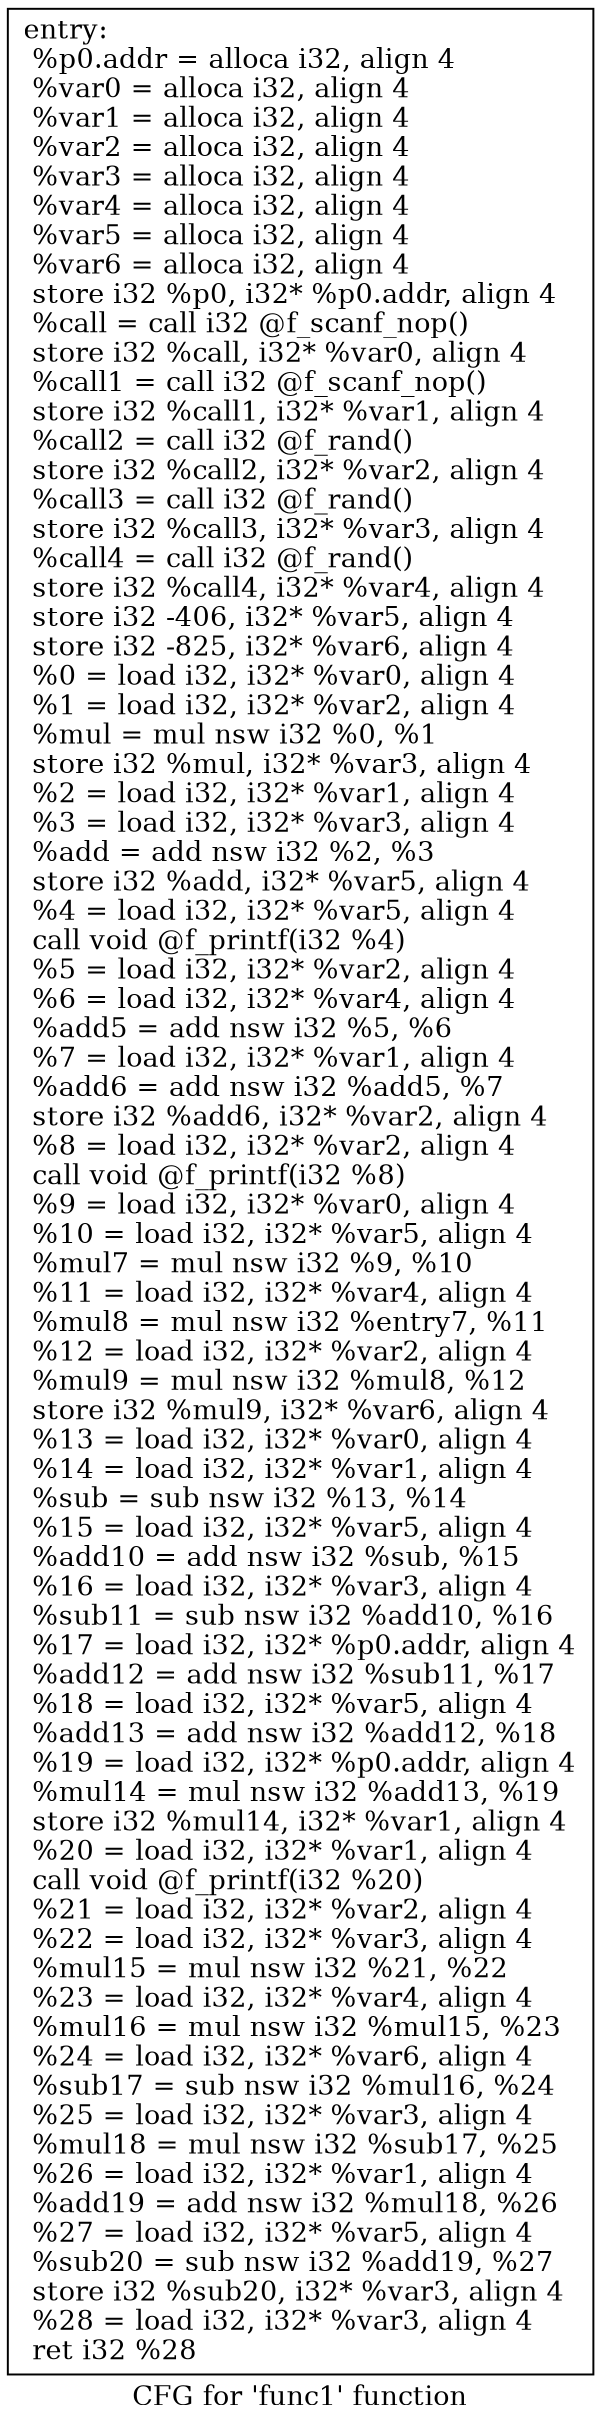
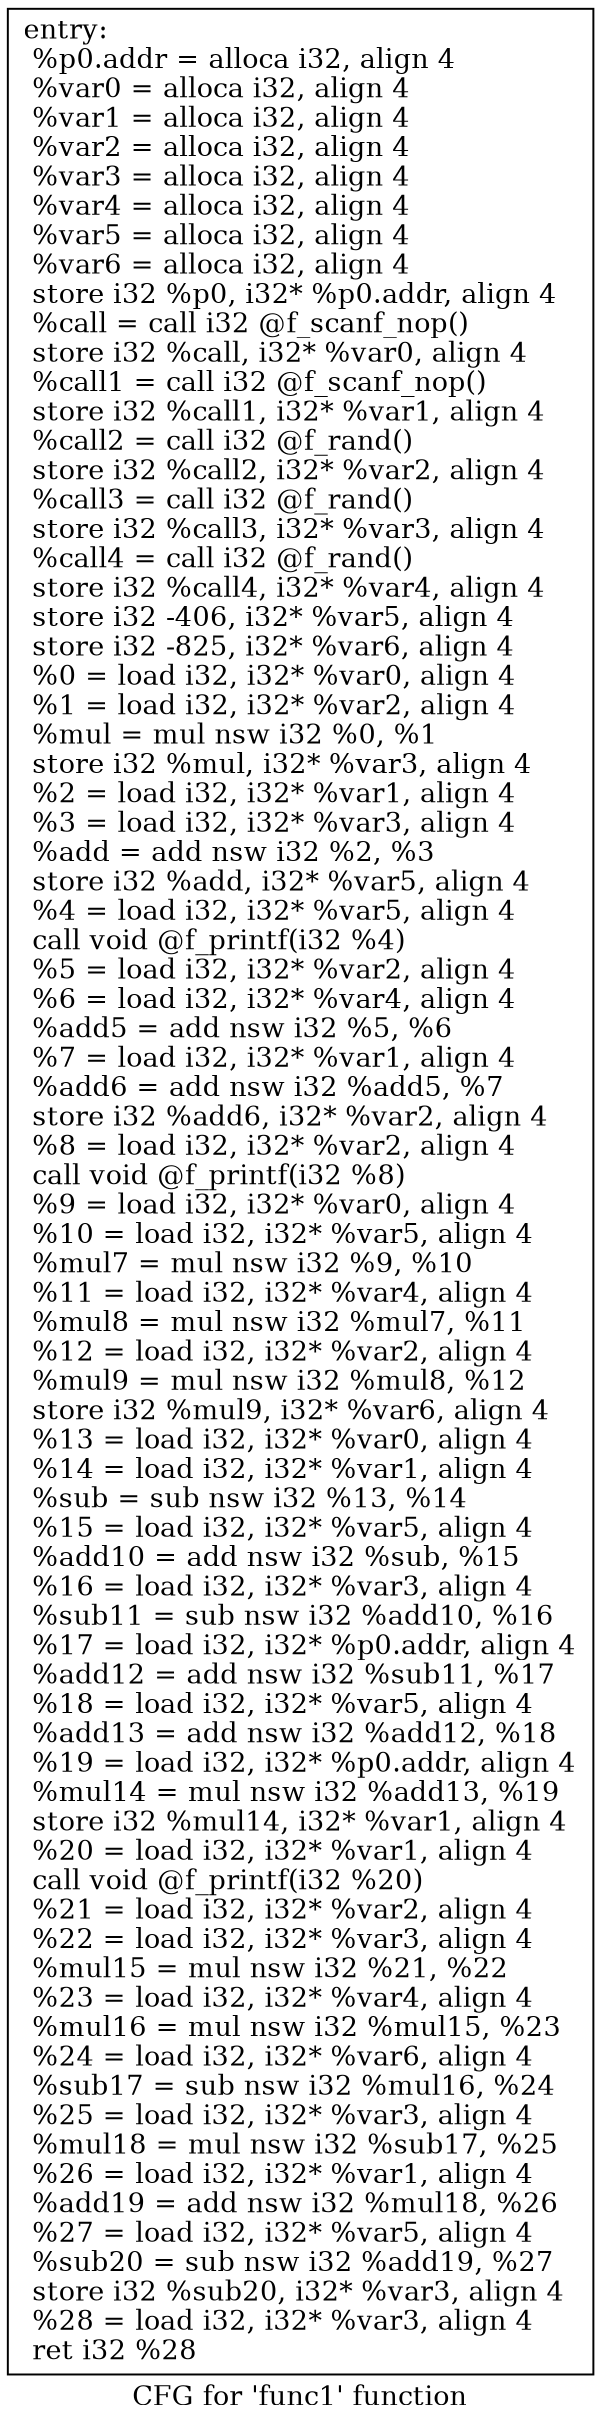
node "entry:": text "%mul8 = mul nsw i32 %entry7, %11" -> "%mul8 = mul nsw i32 %mul7, %11"
